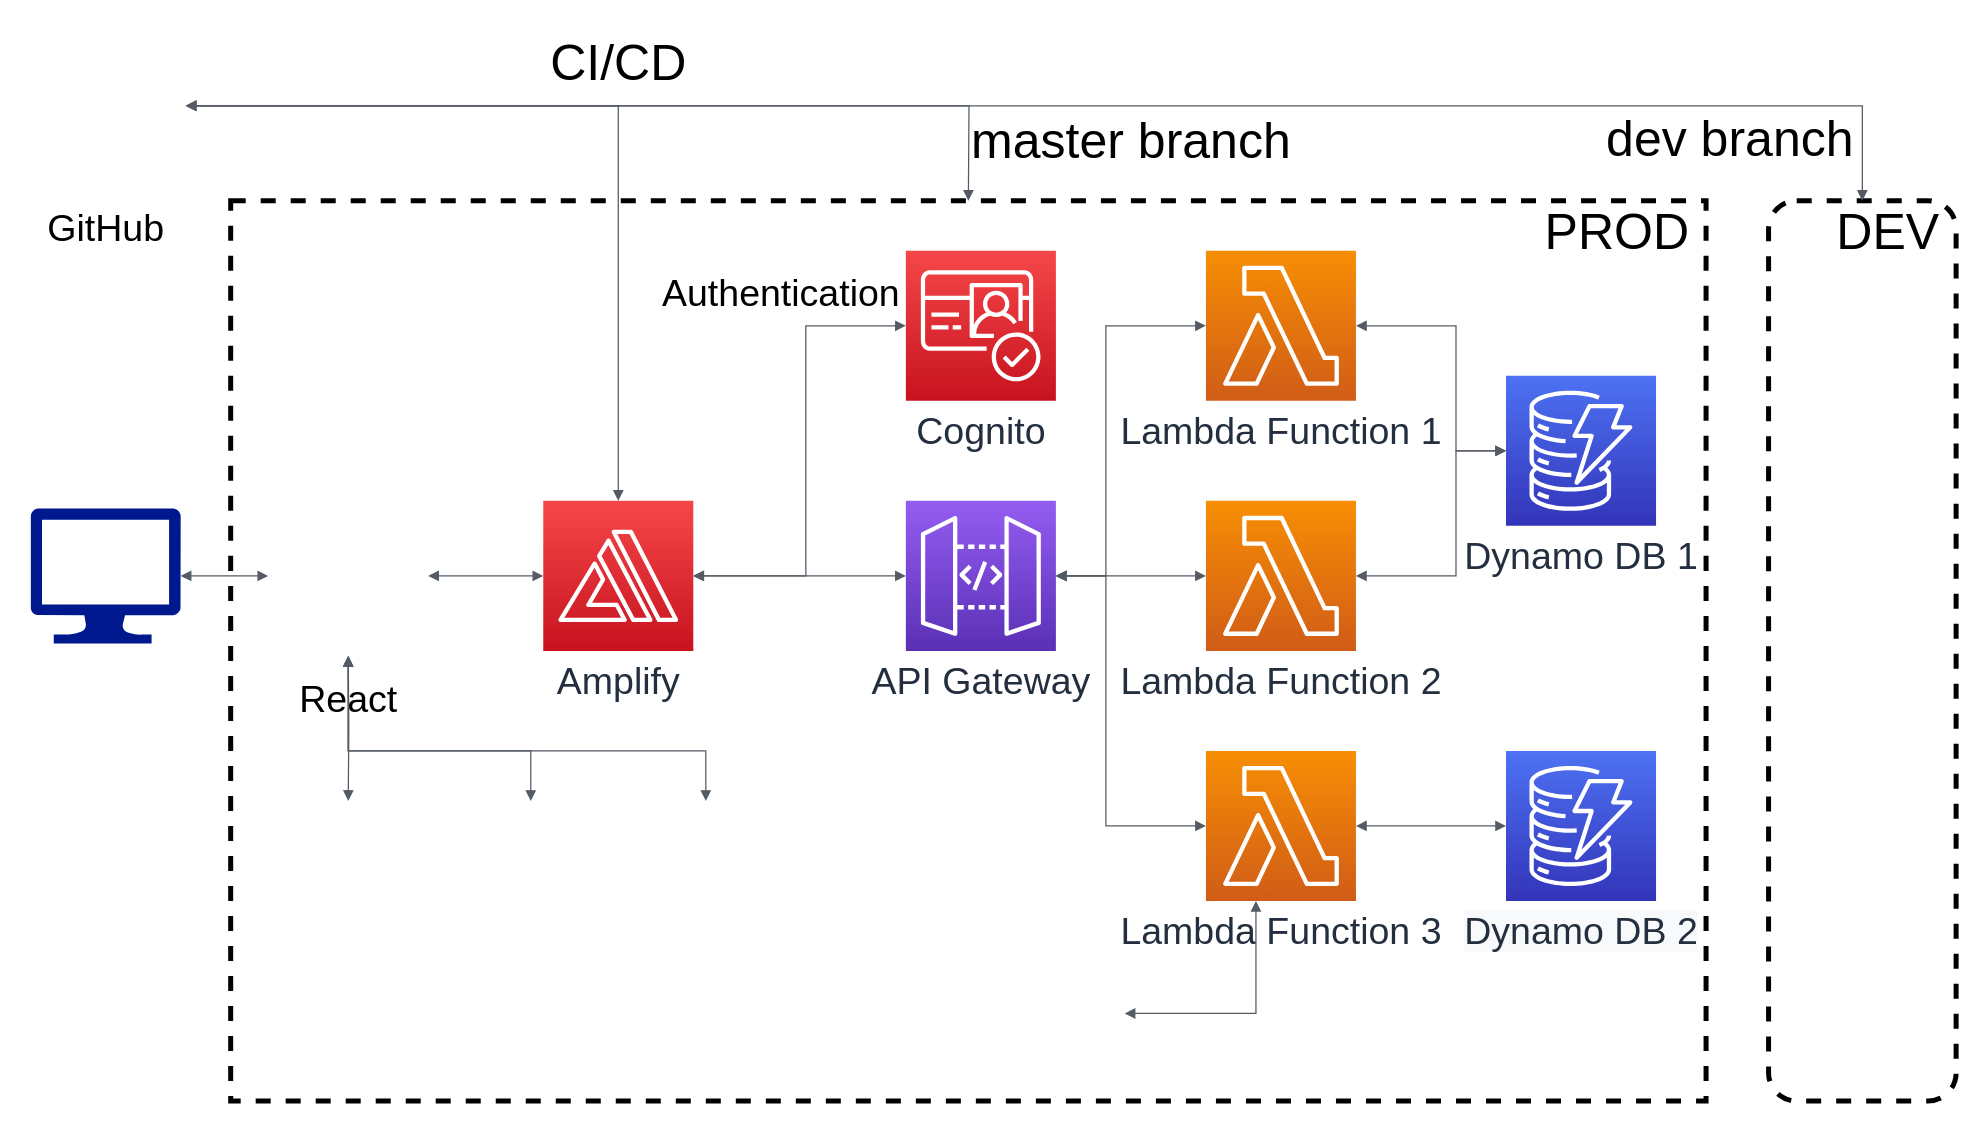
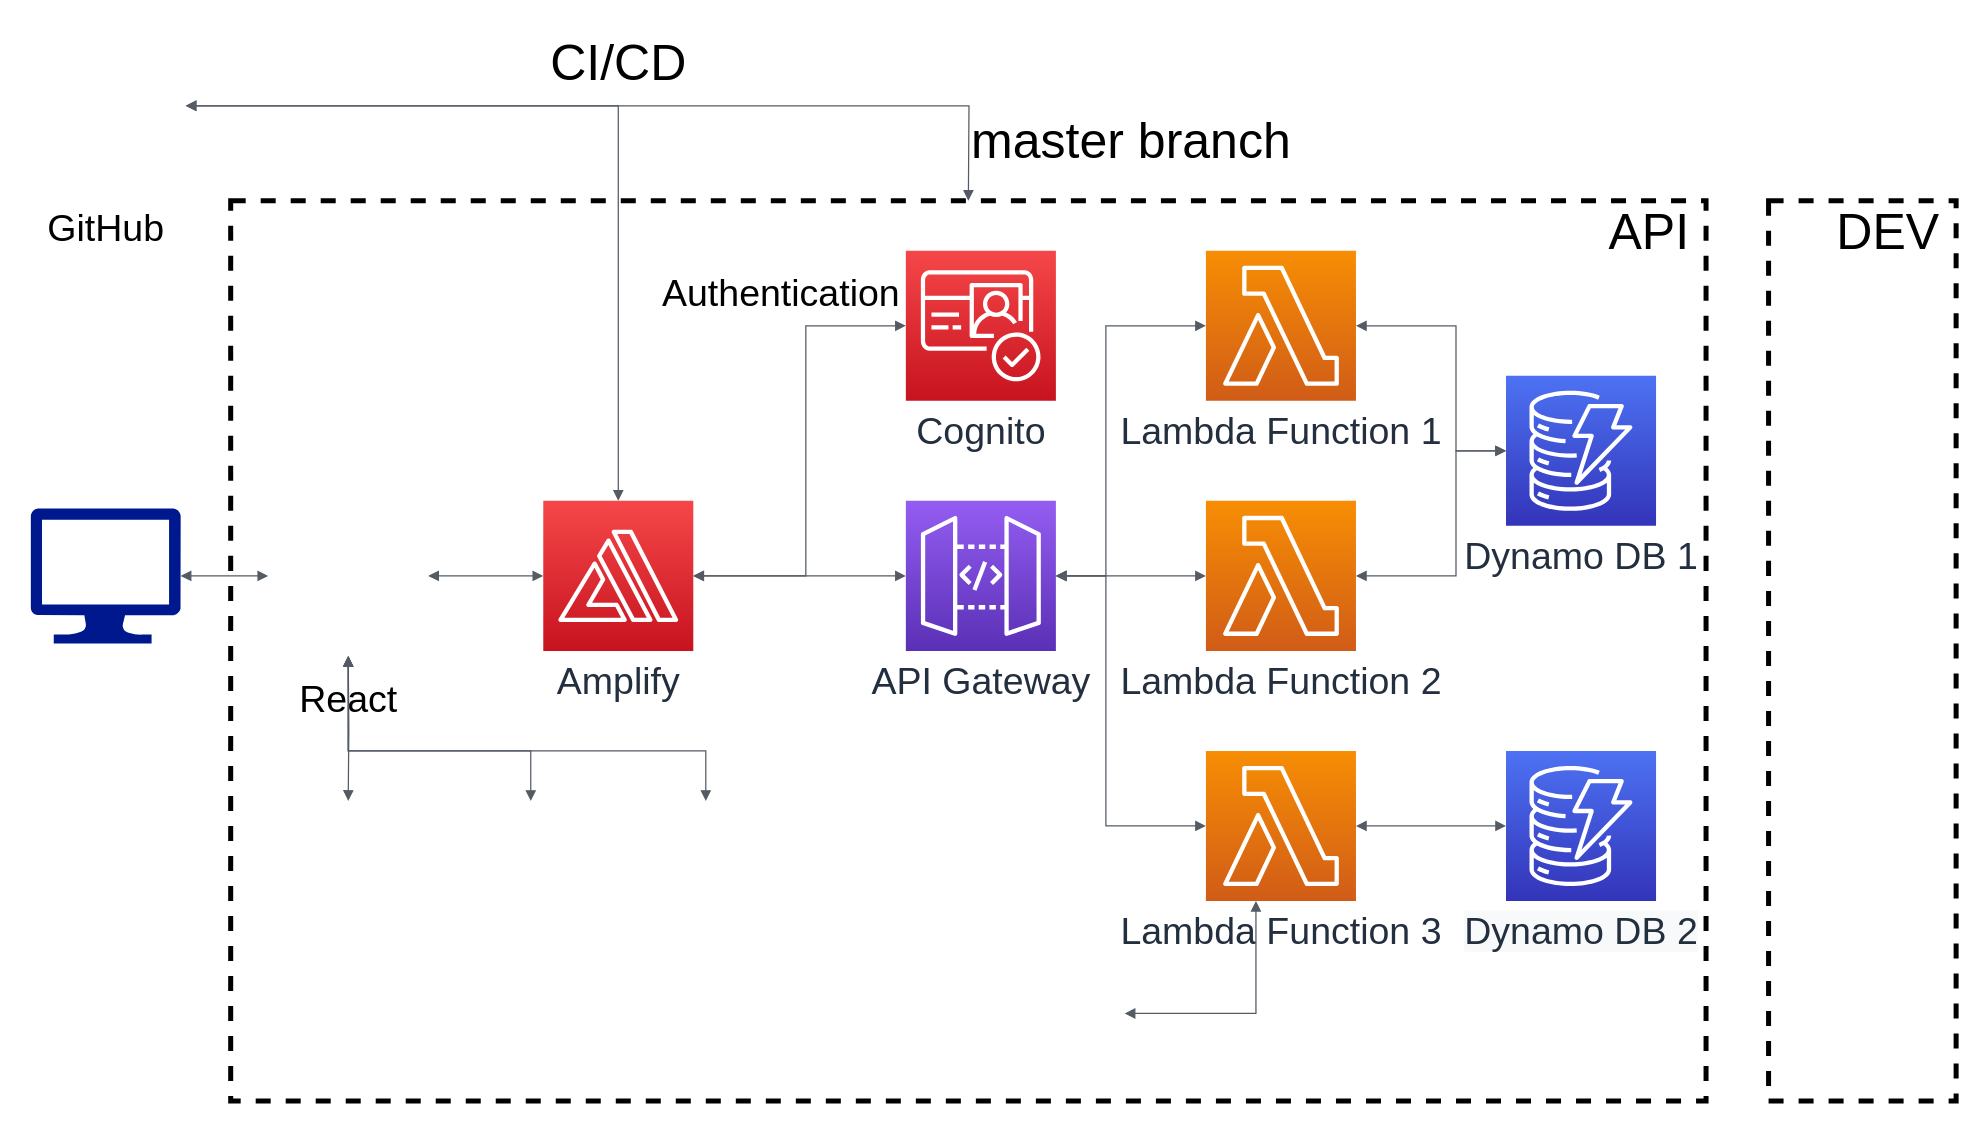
edge "GitHub" -- "DEV": removed, label "dev branch"
node "PROD": label "PROD" -> "API"
node "DEV": shape rounded rectangle -> rectangle
